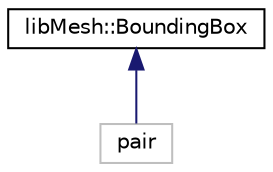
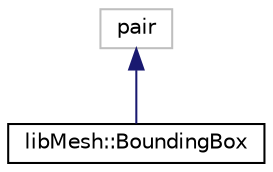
edge "pair" -> "libMesh::BoundingBox": reversed
